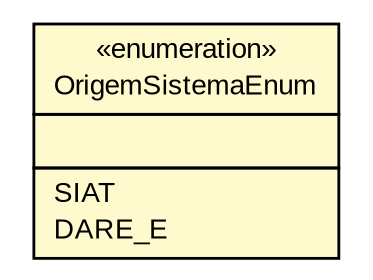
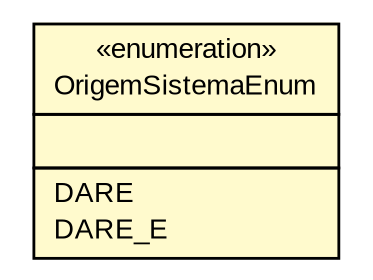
node "OrigemSistemaEnum": text "SIAT" -> "DARE"
